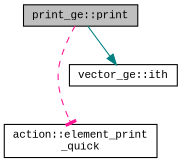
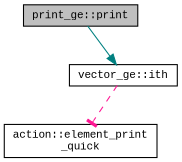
edge "print_ge::print" -> "action::element_print _quick": now "vector_ge::ith" -> "action::element_print _quick"
